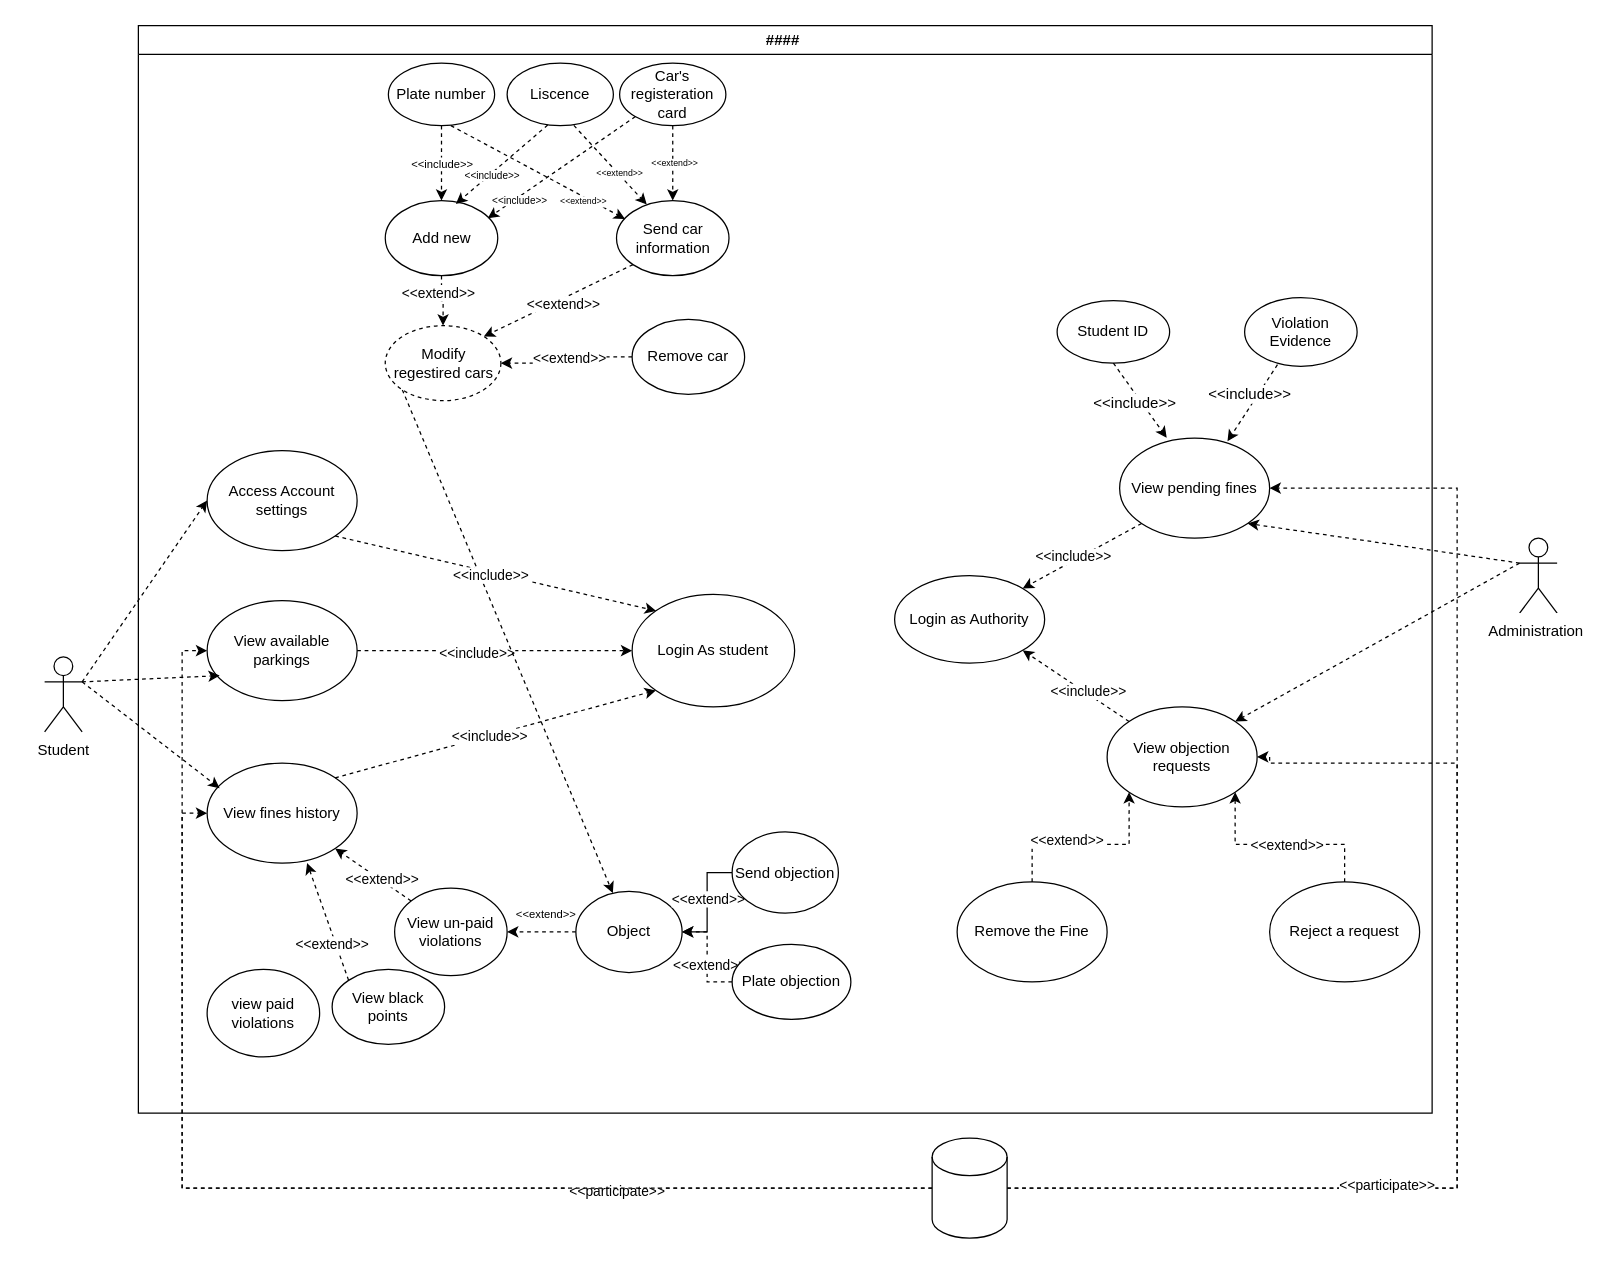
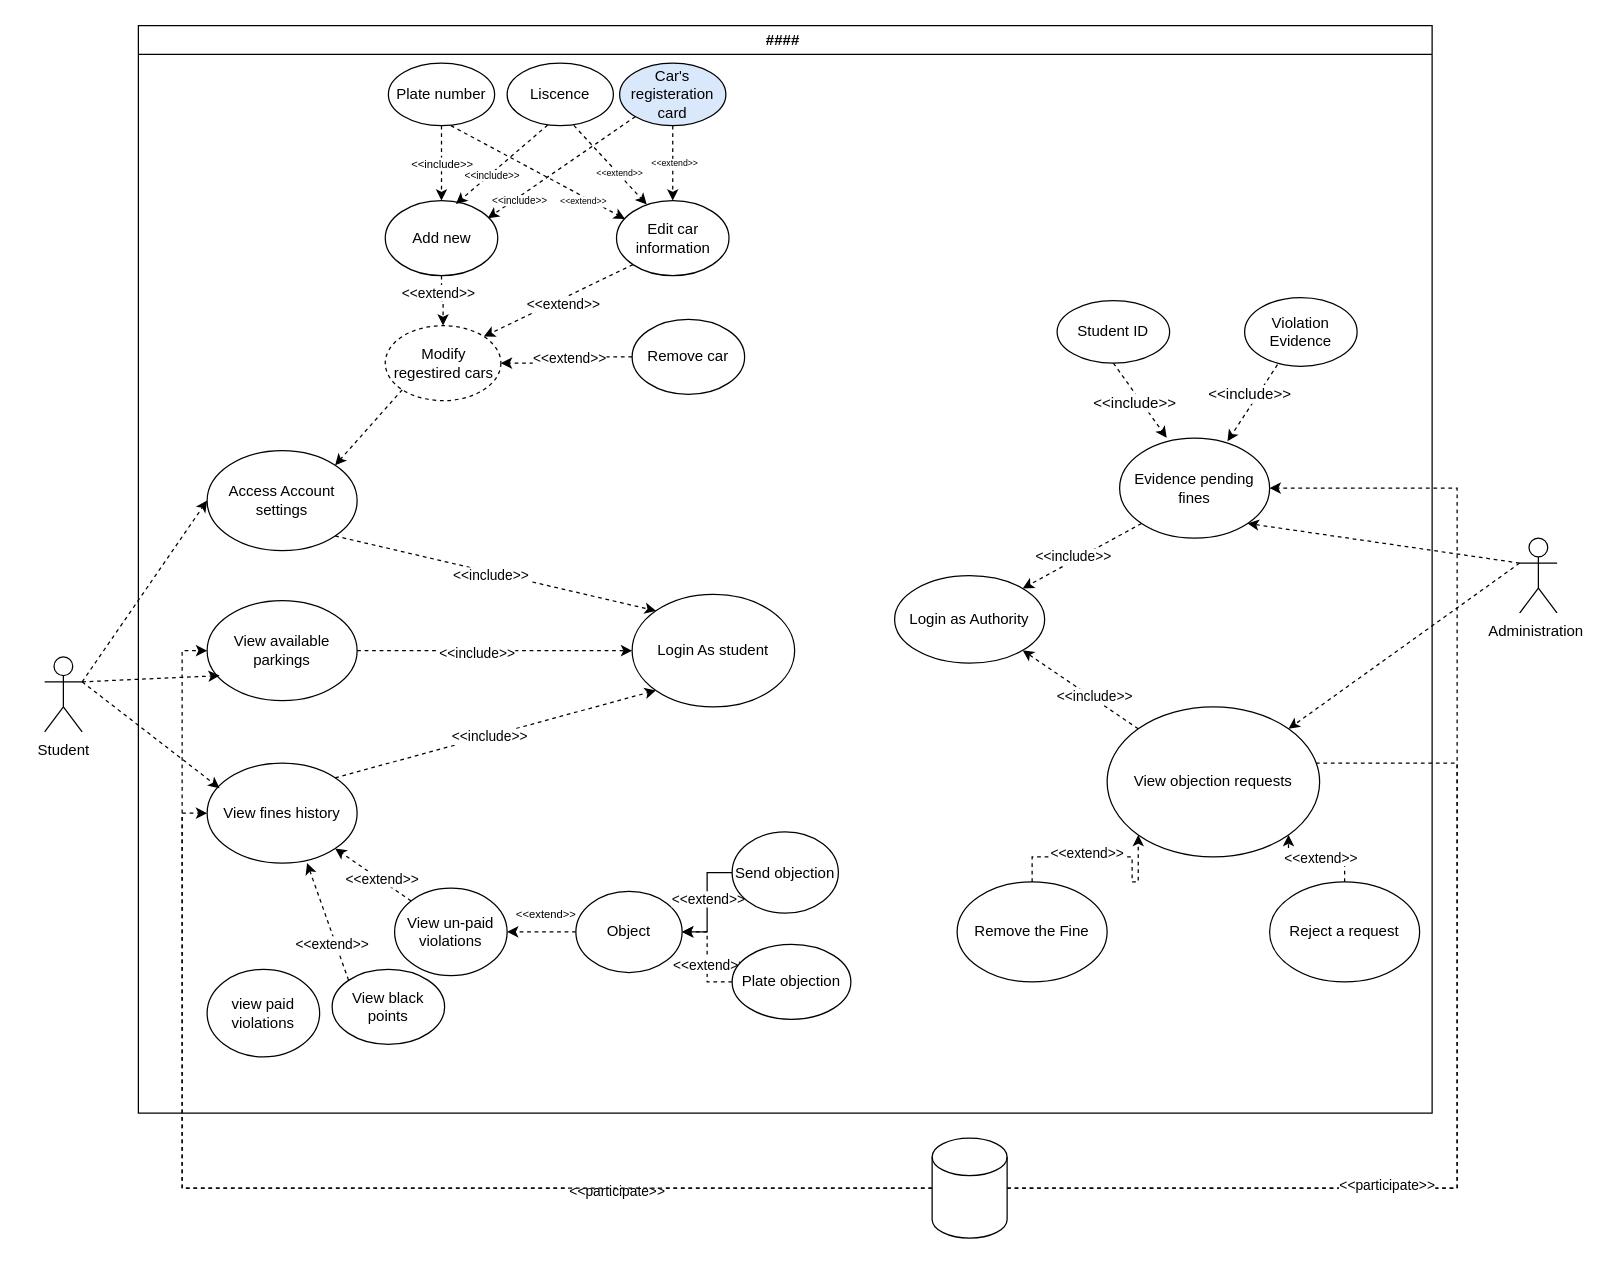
node "Car's registeration card": fillcolor #ffffff -> #dae8fc
node "Send car information": label "Send car information" -> "Edit car information"
node "View pending fines": label "View pending fines" -> "Evidence pending fines"
edge "Modify regestired cars" -> "Object": now "Modify regestired cars" -> "Access Account settings"
node "View objection requests": size 150x100 -> 213x150
